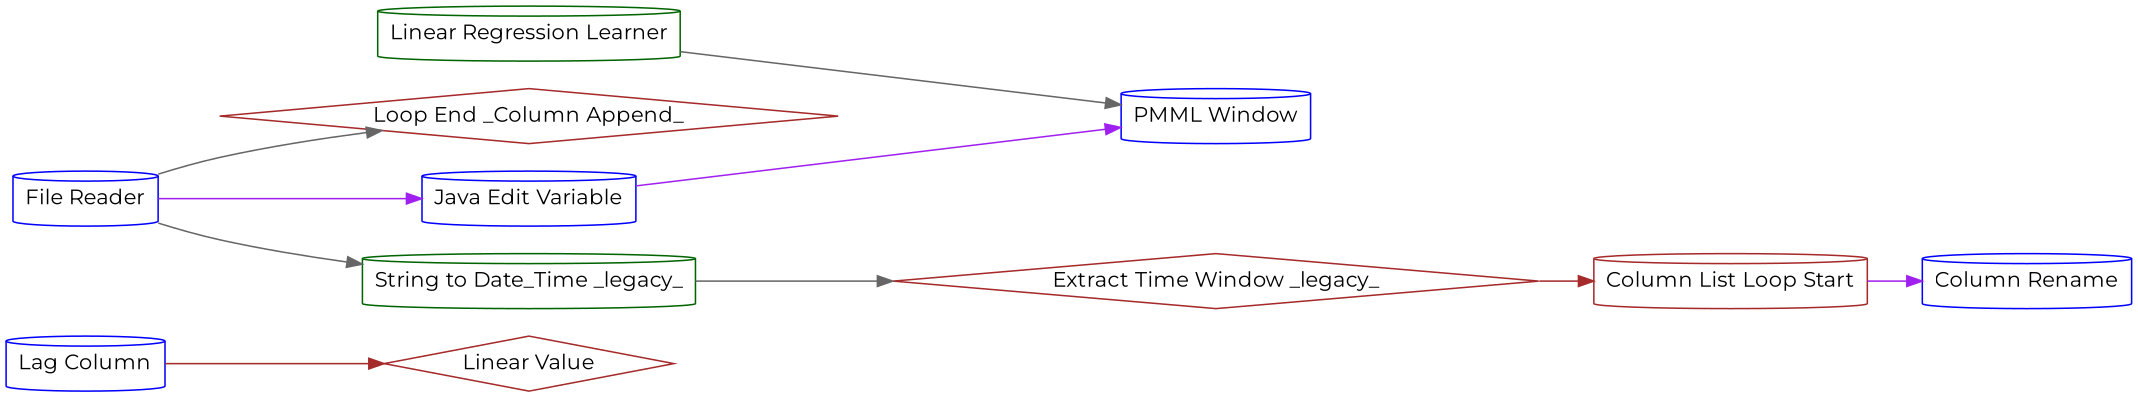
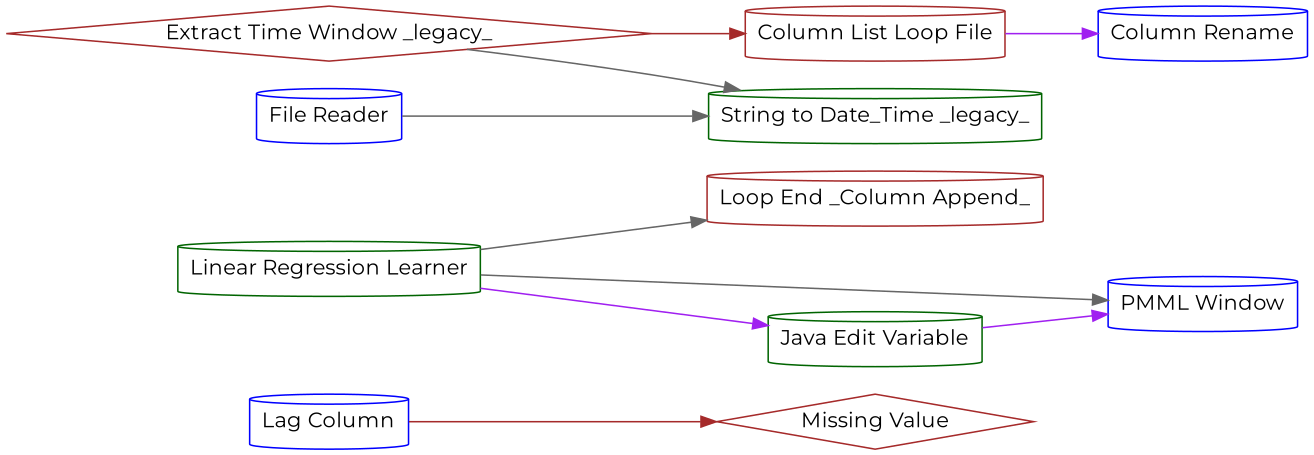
node "Loop End _Column Append_": shape diamond -> cylinder
edge "File Reader" -> "Loop End _Column Append_": now "Linear Regression Learner" -> "Loop End _Column Append_"
edge "File Reader" -> "Java Edit Variable": now "Linear Regression Learner" -> "Java Edit Variable"
node "Java Edit Variable": color blue -> darkgreen
edge "String to Date_Time _legacy_" -> "Extract Time Window _legacy_": reversed
node "Column List Loop Start": label "Column List Loop Start" -> "Column List Loop File"
node "Linear Value": label "Linear Value" -> "Missing Value"
